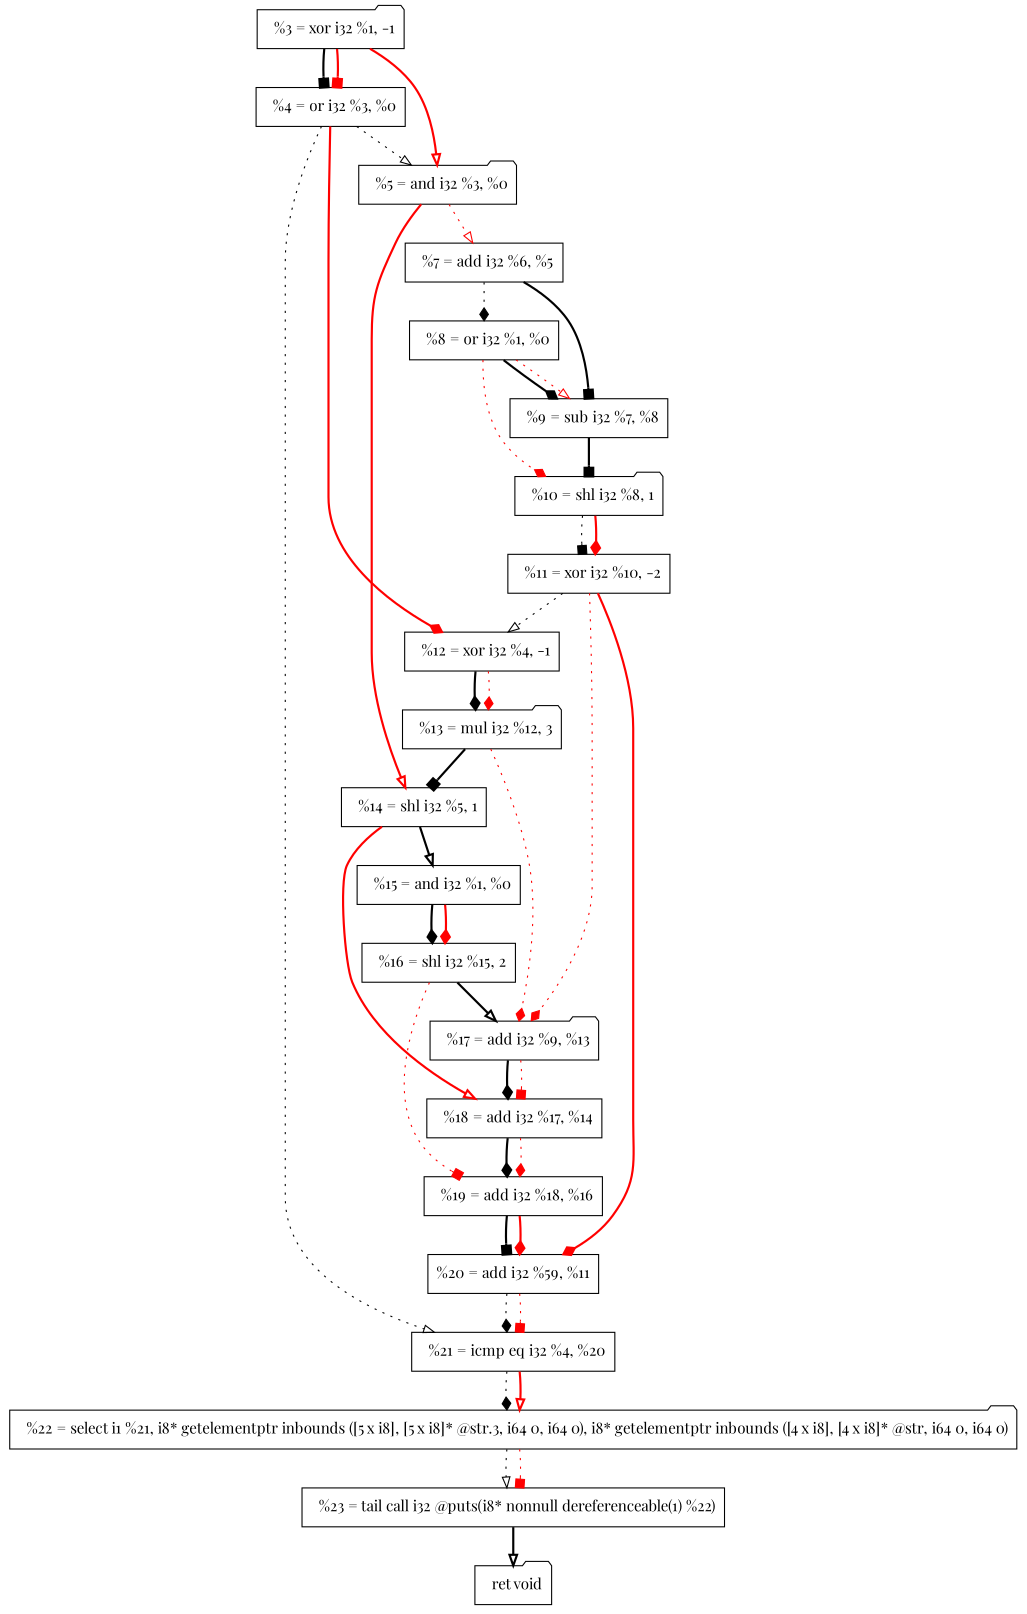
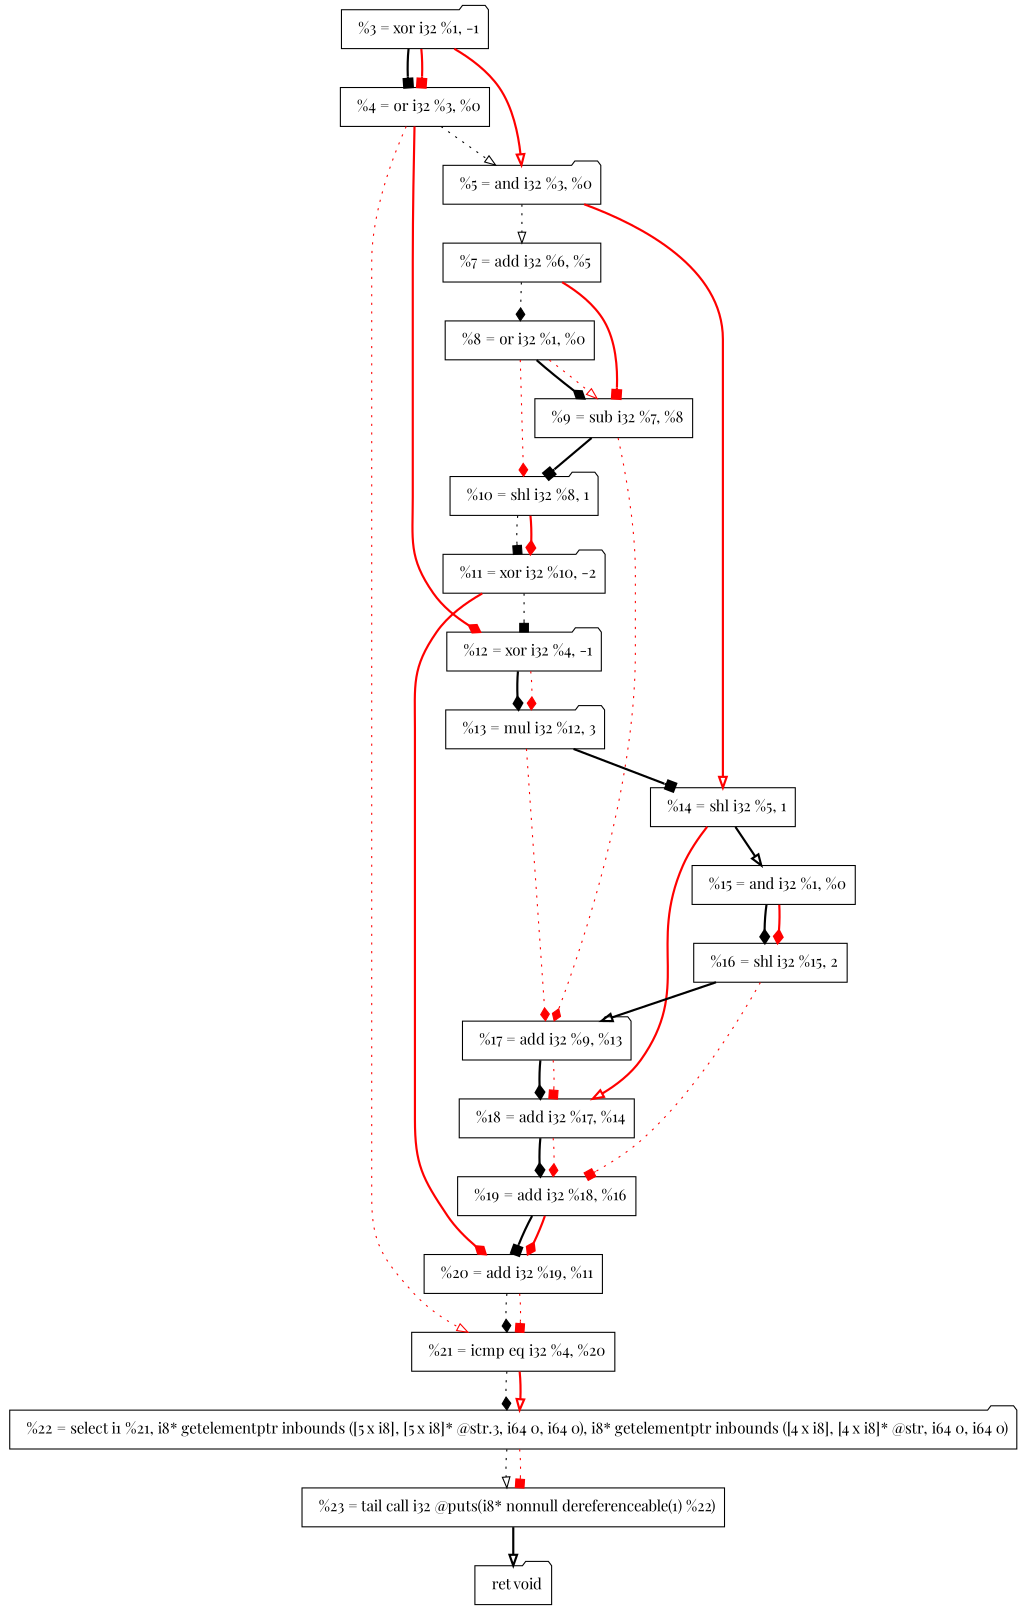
edge "%5 = and i32 %3, %0" -> "%7 = add i32 %6, %5": color red -> black
edge "%7 = add i32 %6, %5" -> "%9 = sub i32 %7, %8": color black -> red
node "%11 = xor i32 %10, -2": shape box -> folder
edge "%11 = xor i32 %10, -2" -> "%12 = xor i32 %4, -1": arrowhead onormal -> box
node "%12 = xor i32 %4, -1": shape box -> folder
edge "%4 = or i32 %3, %0" -> "%21 = icmp eq i32 %4, %20": color black -> red
edge "%11 = xor i32 %10, -2" -> "%17 = add i32 %9, %13": now "%9 = sub i32 %7, %8" -> "%17 = add i32 %9, %13"
node "%20 = add i32 %59, %11": label "%20 = add i32 %59, %11" -> "%20 = add i32 %19, %11"
